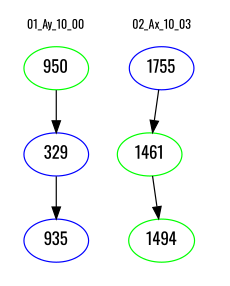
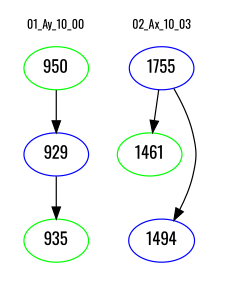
node "329": label "329" -> "929"
edge "1461" -> "1494": now "1755" -> "1494"
node "935": color blue -> green
node "1494": color green -> blue
